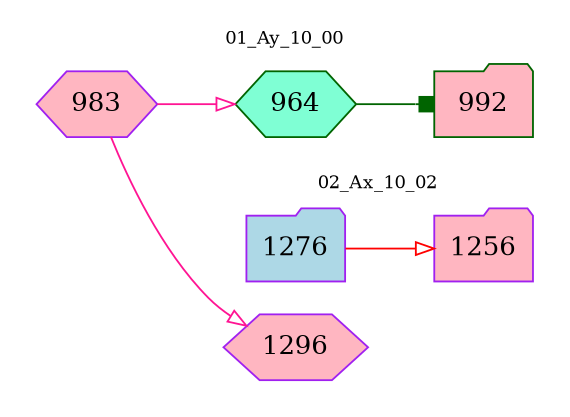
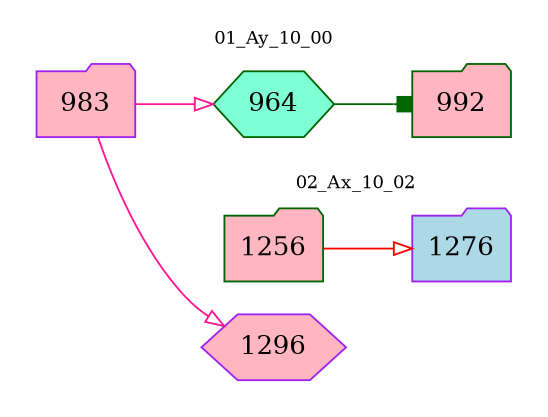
node "983": shape hexagon -> folder
edge "1276" -> "1256": reversed
node "1256": color purple -> darkgreen
